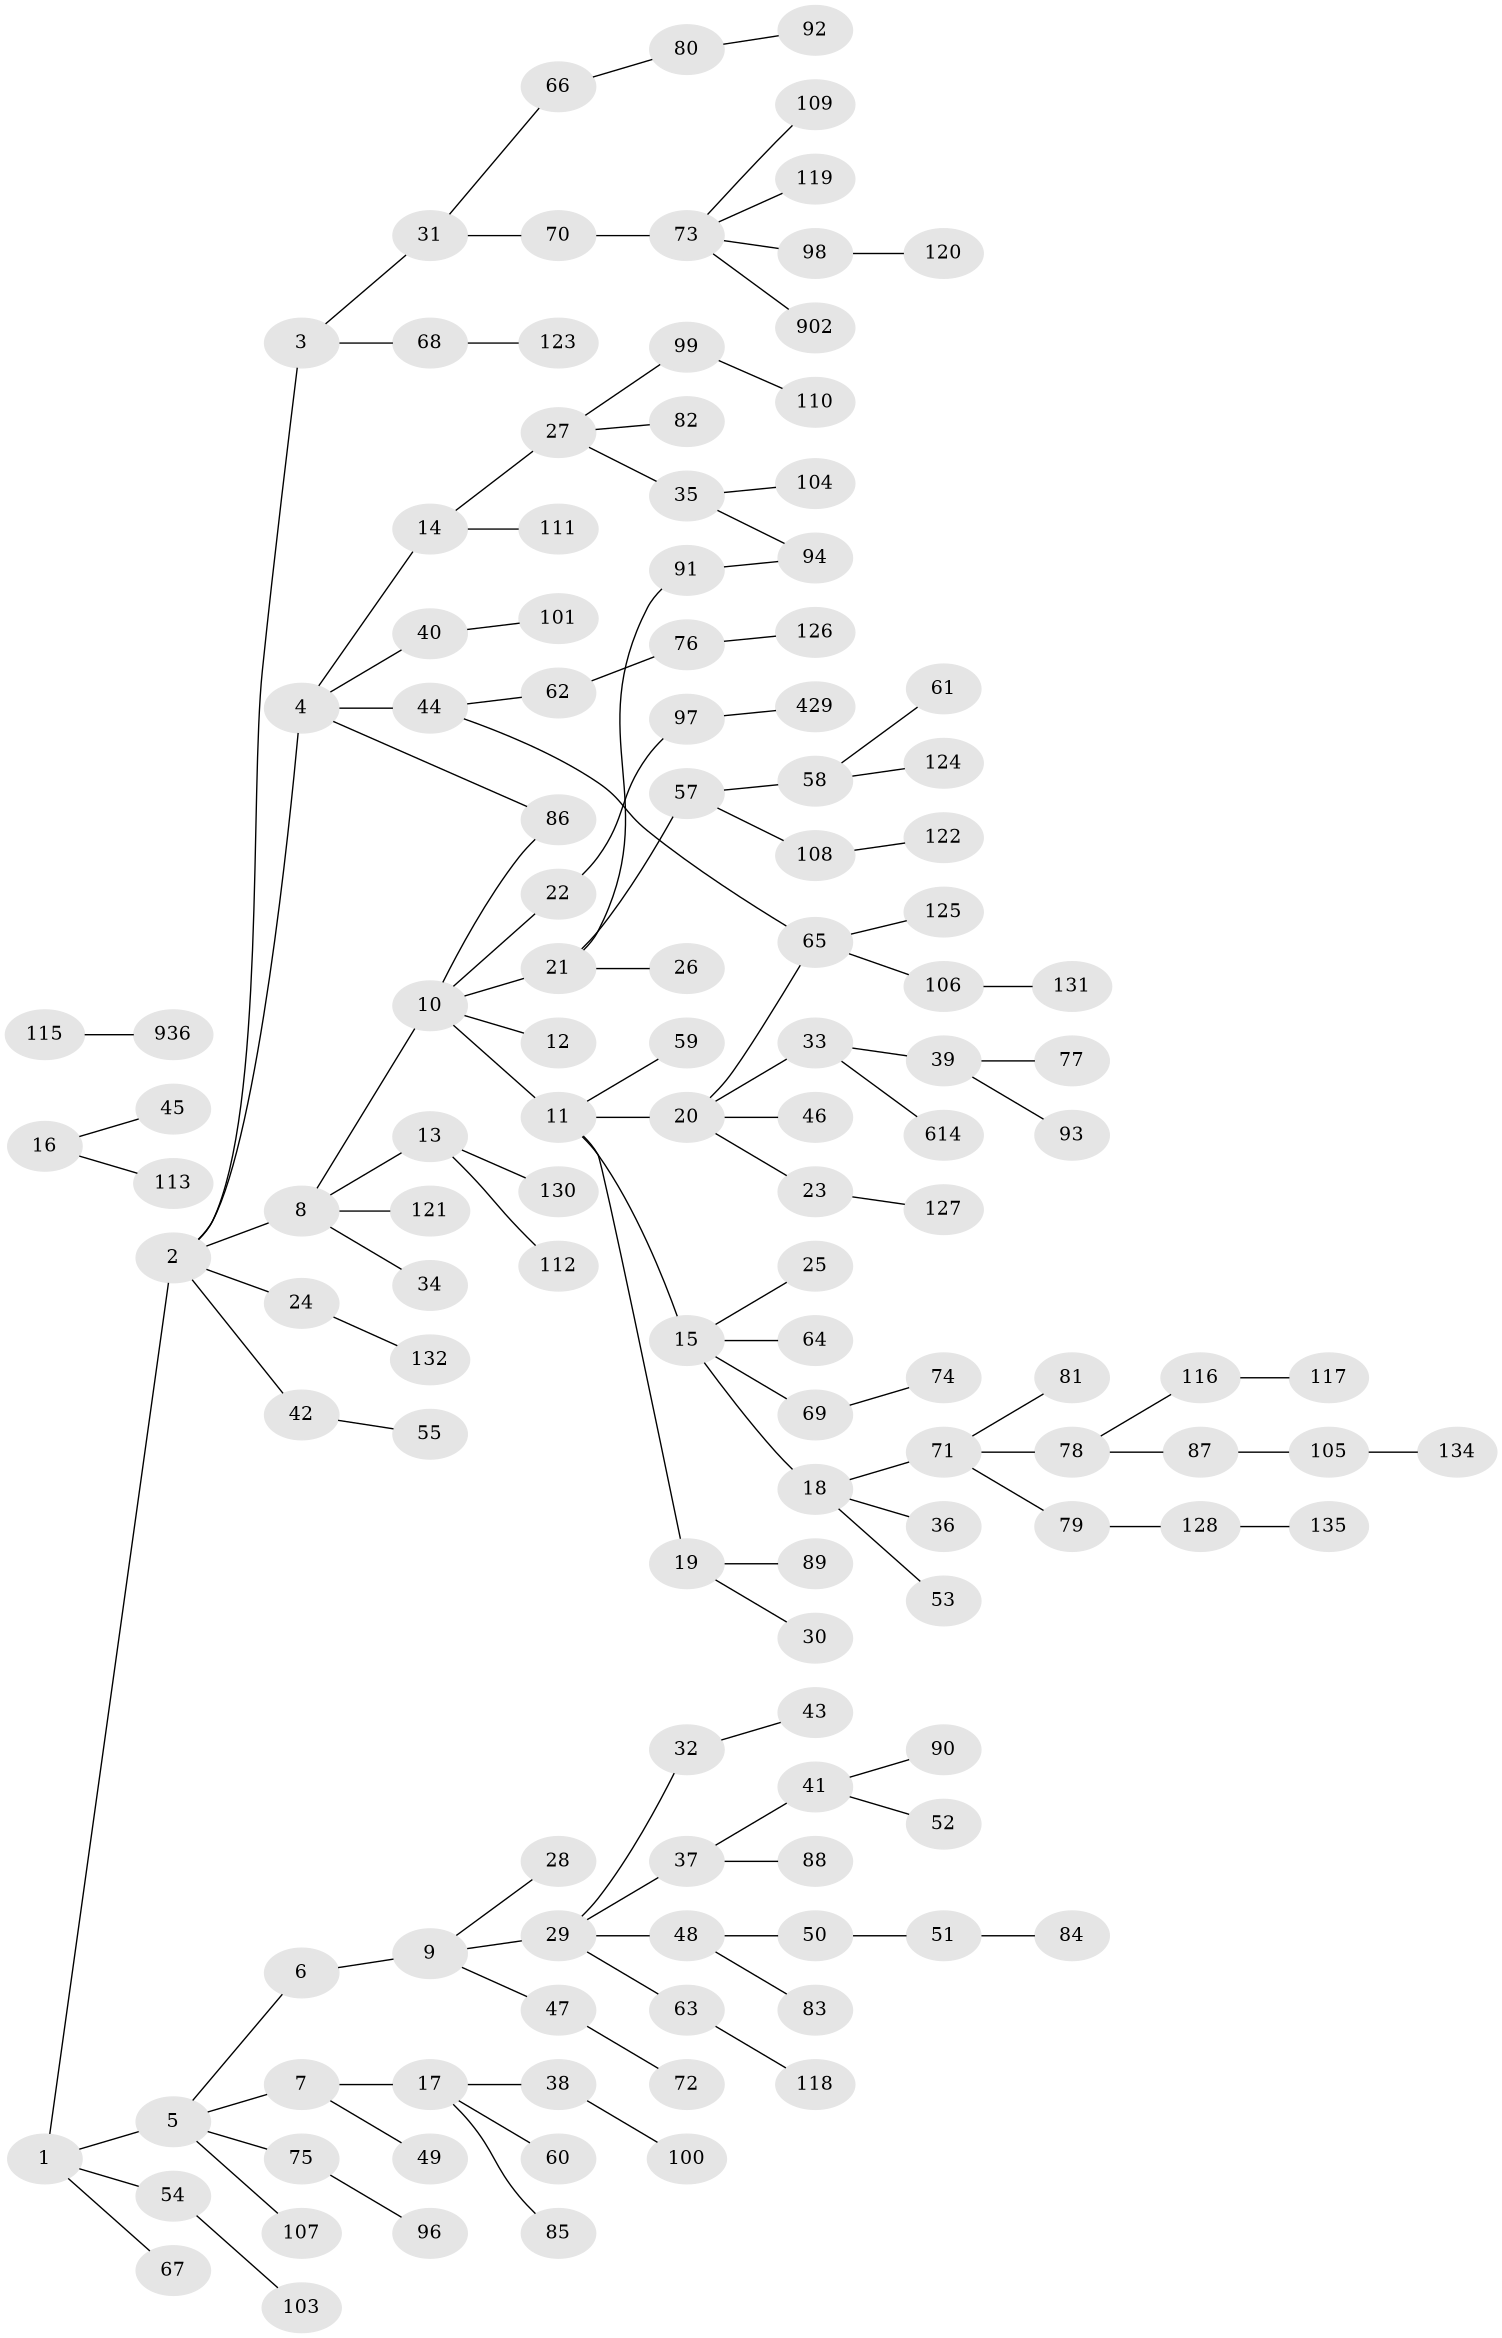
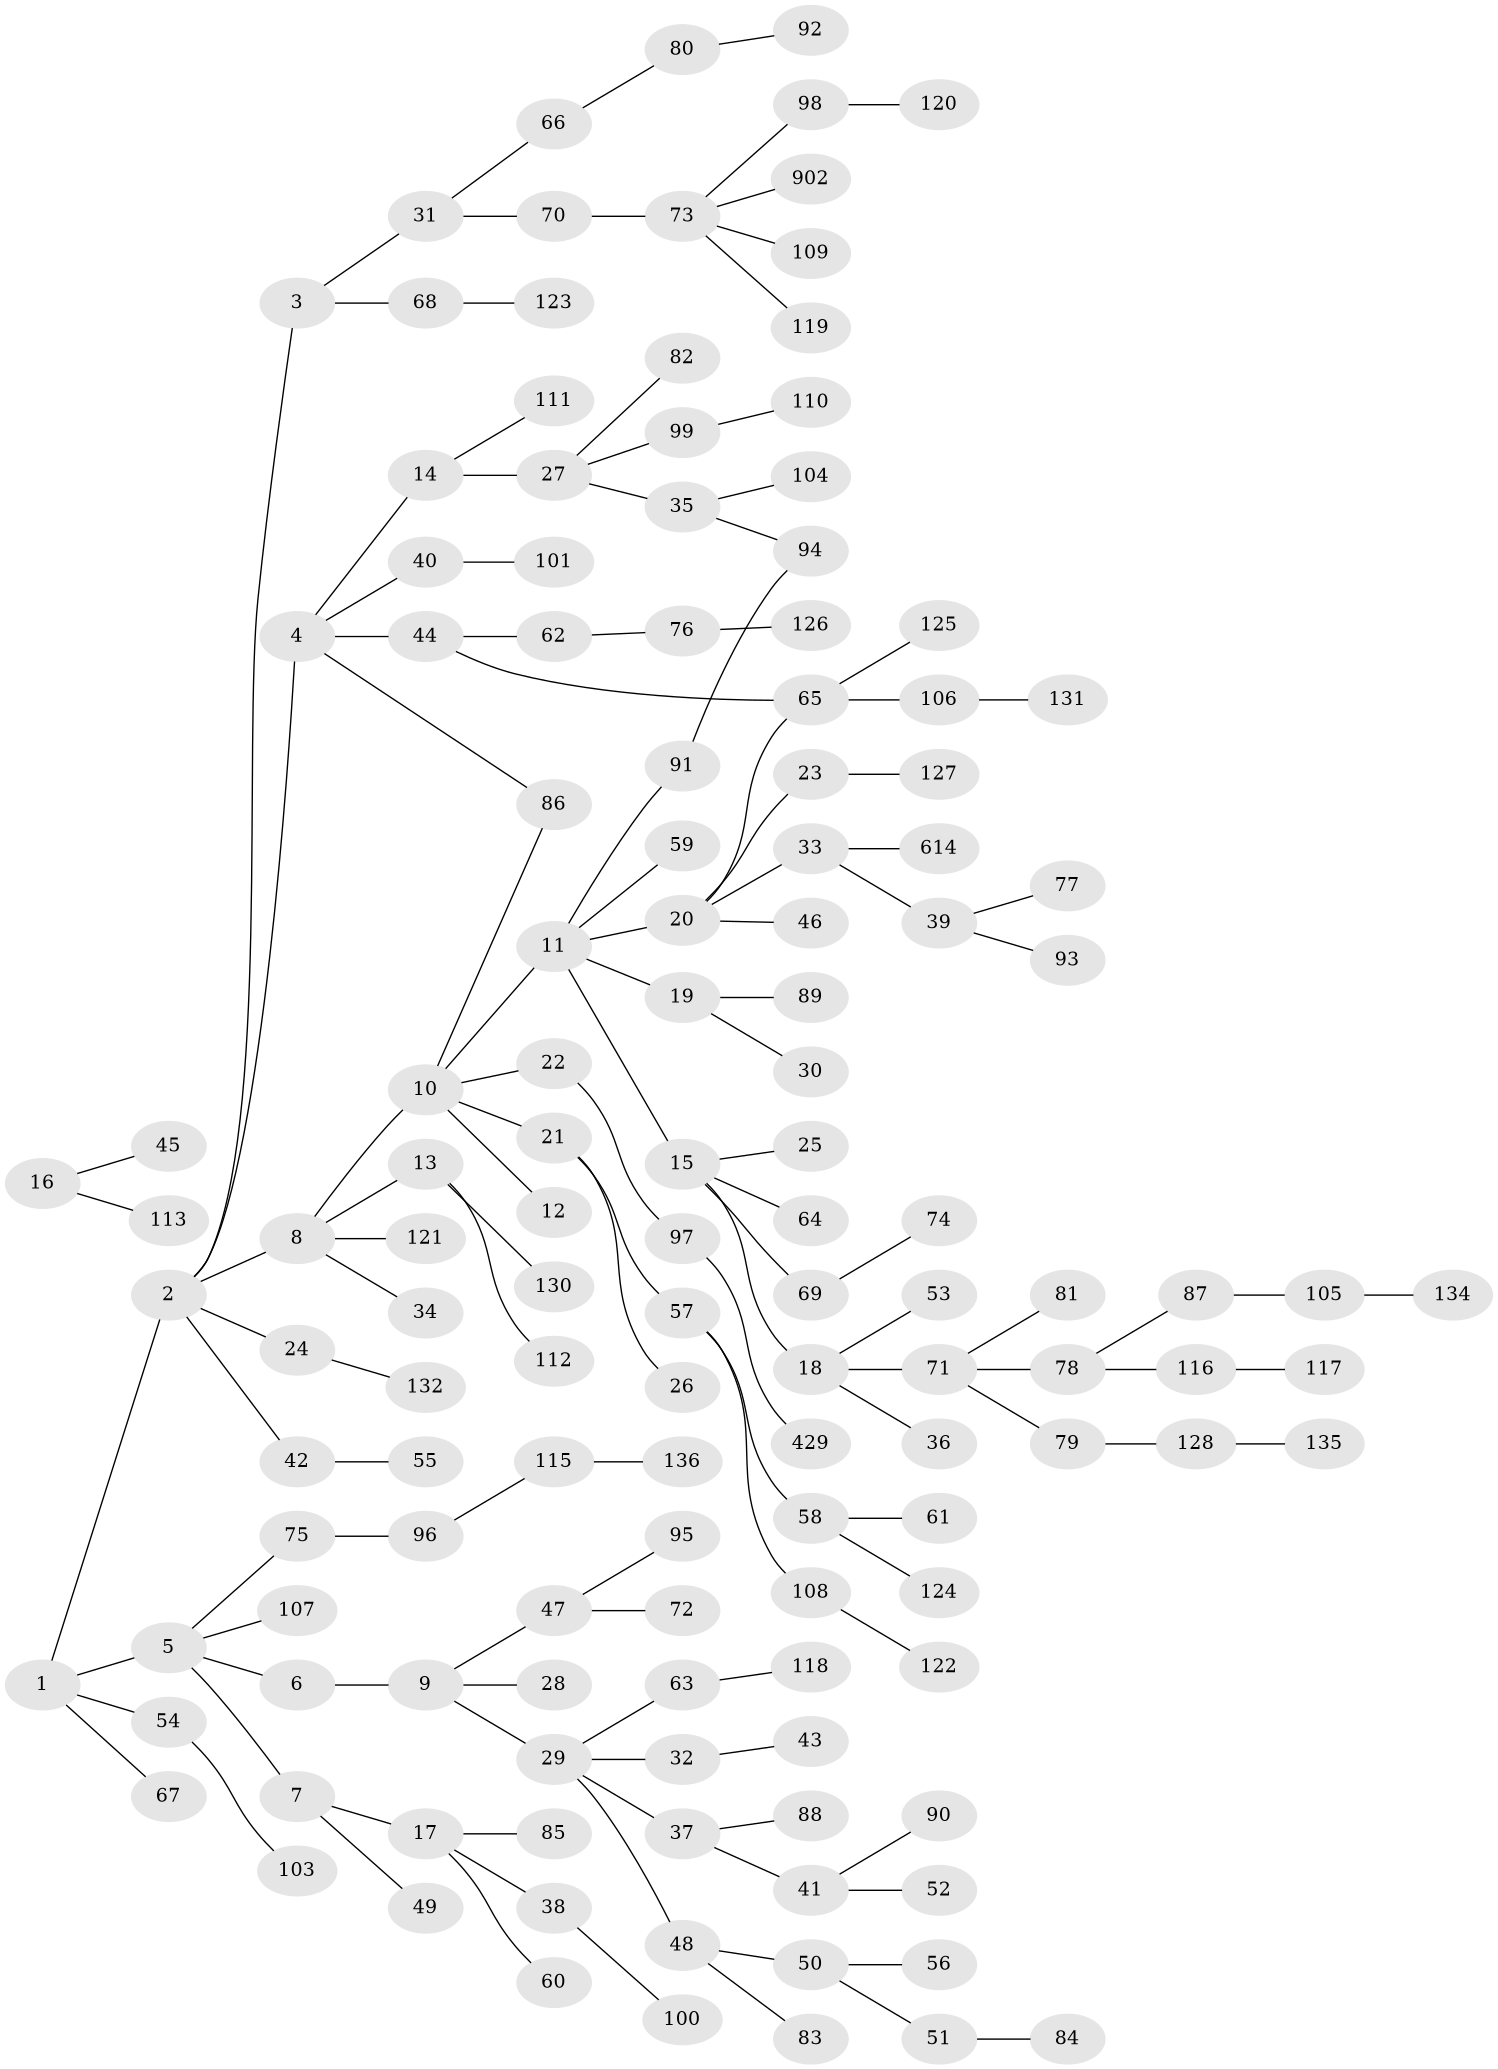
edge "91" -- "21": now "91" -- "11"
node "936": label "936" -> "136"
edge "115" -- "96": added
node "95": added
node "56": added
